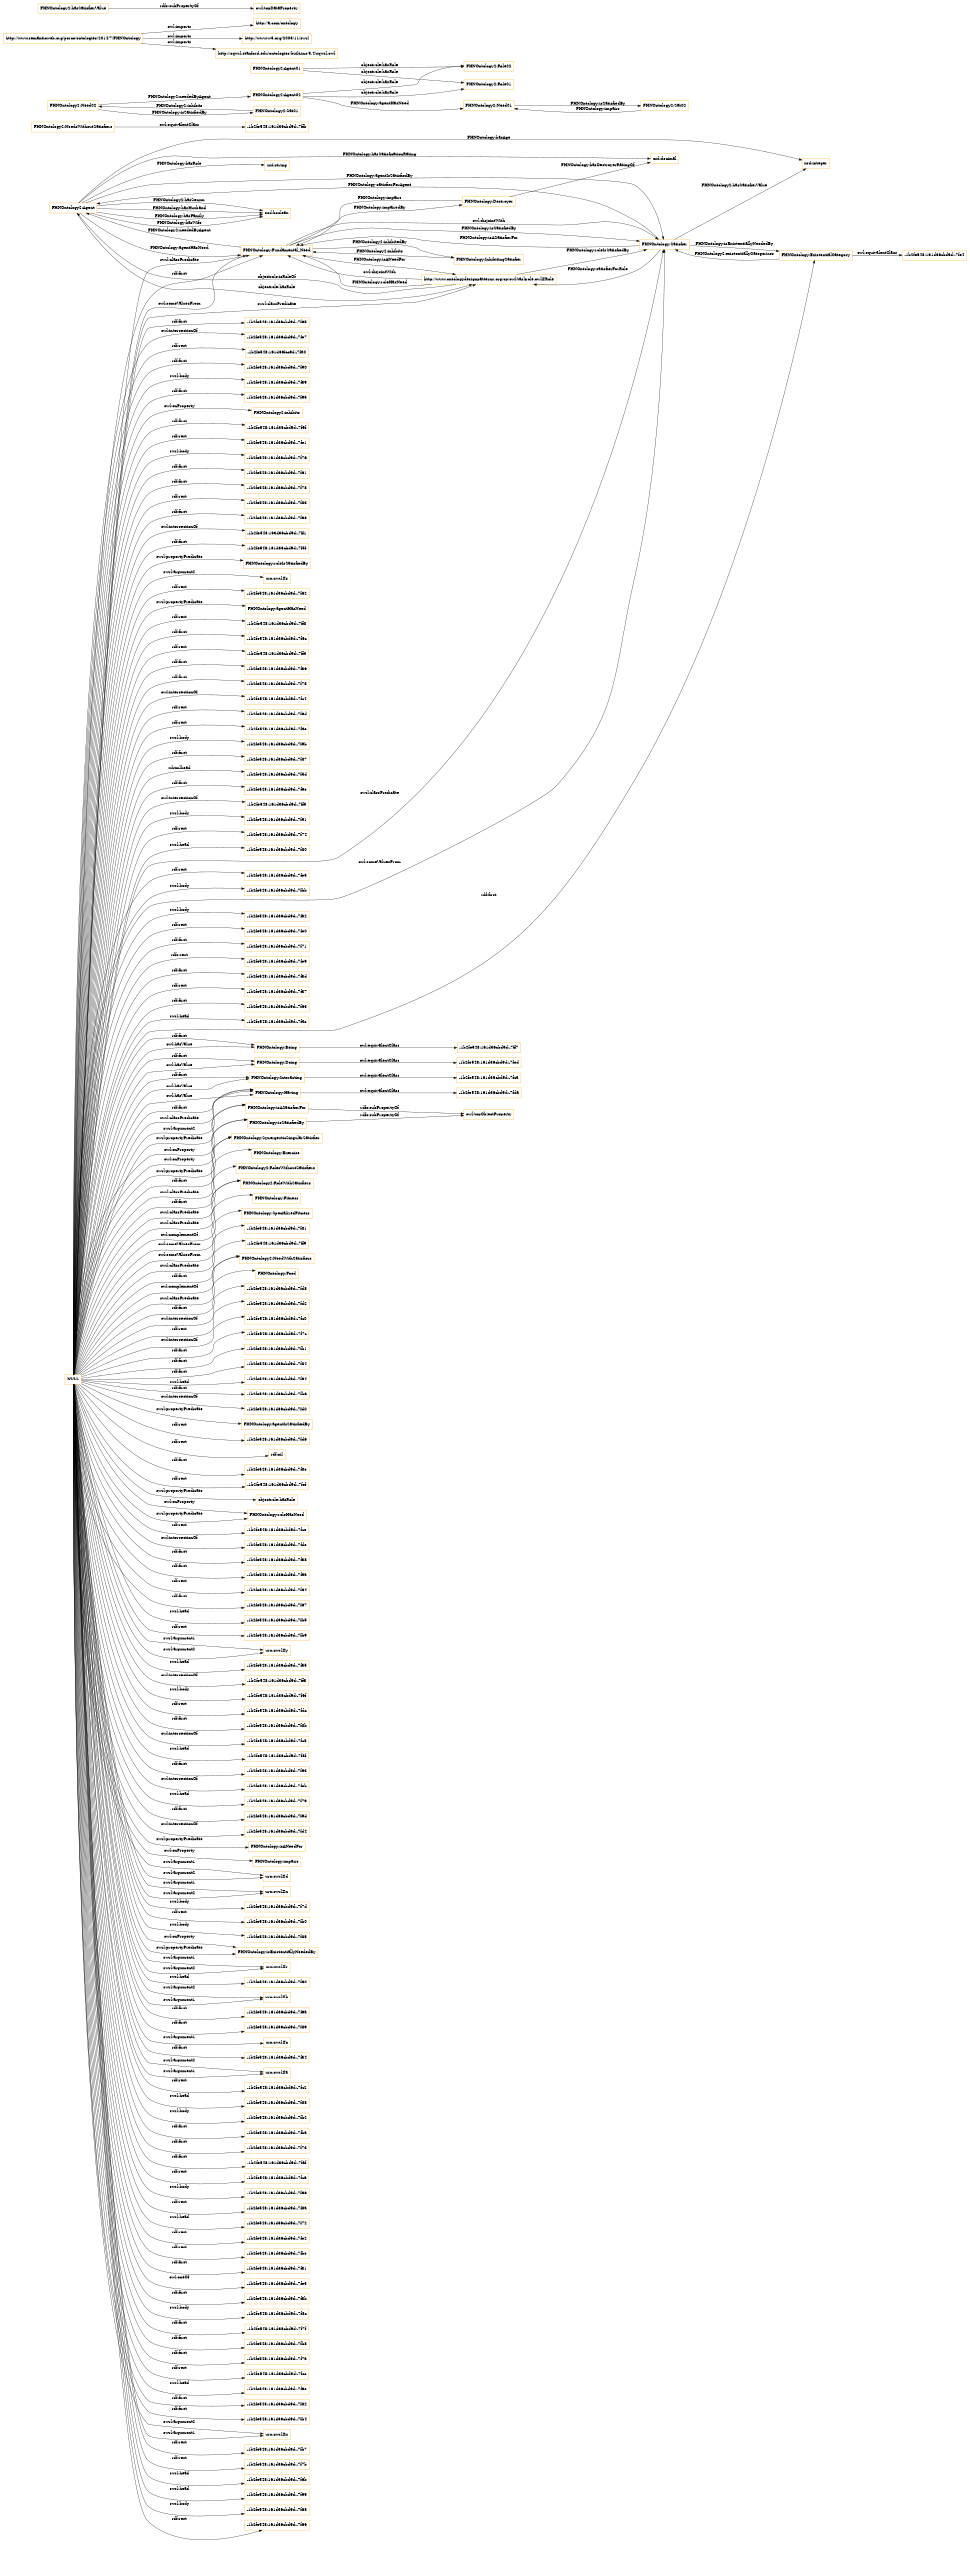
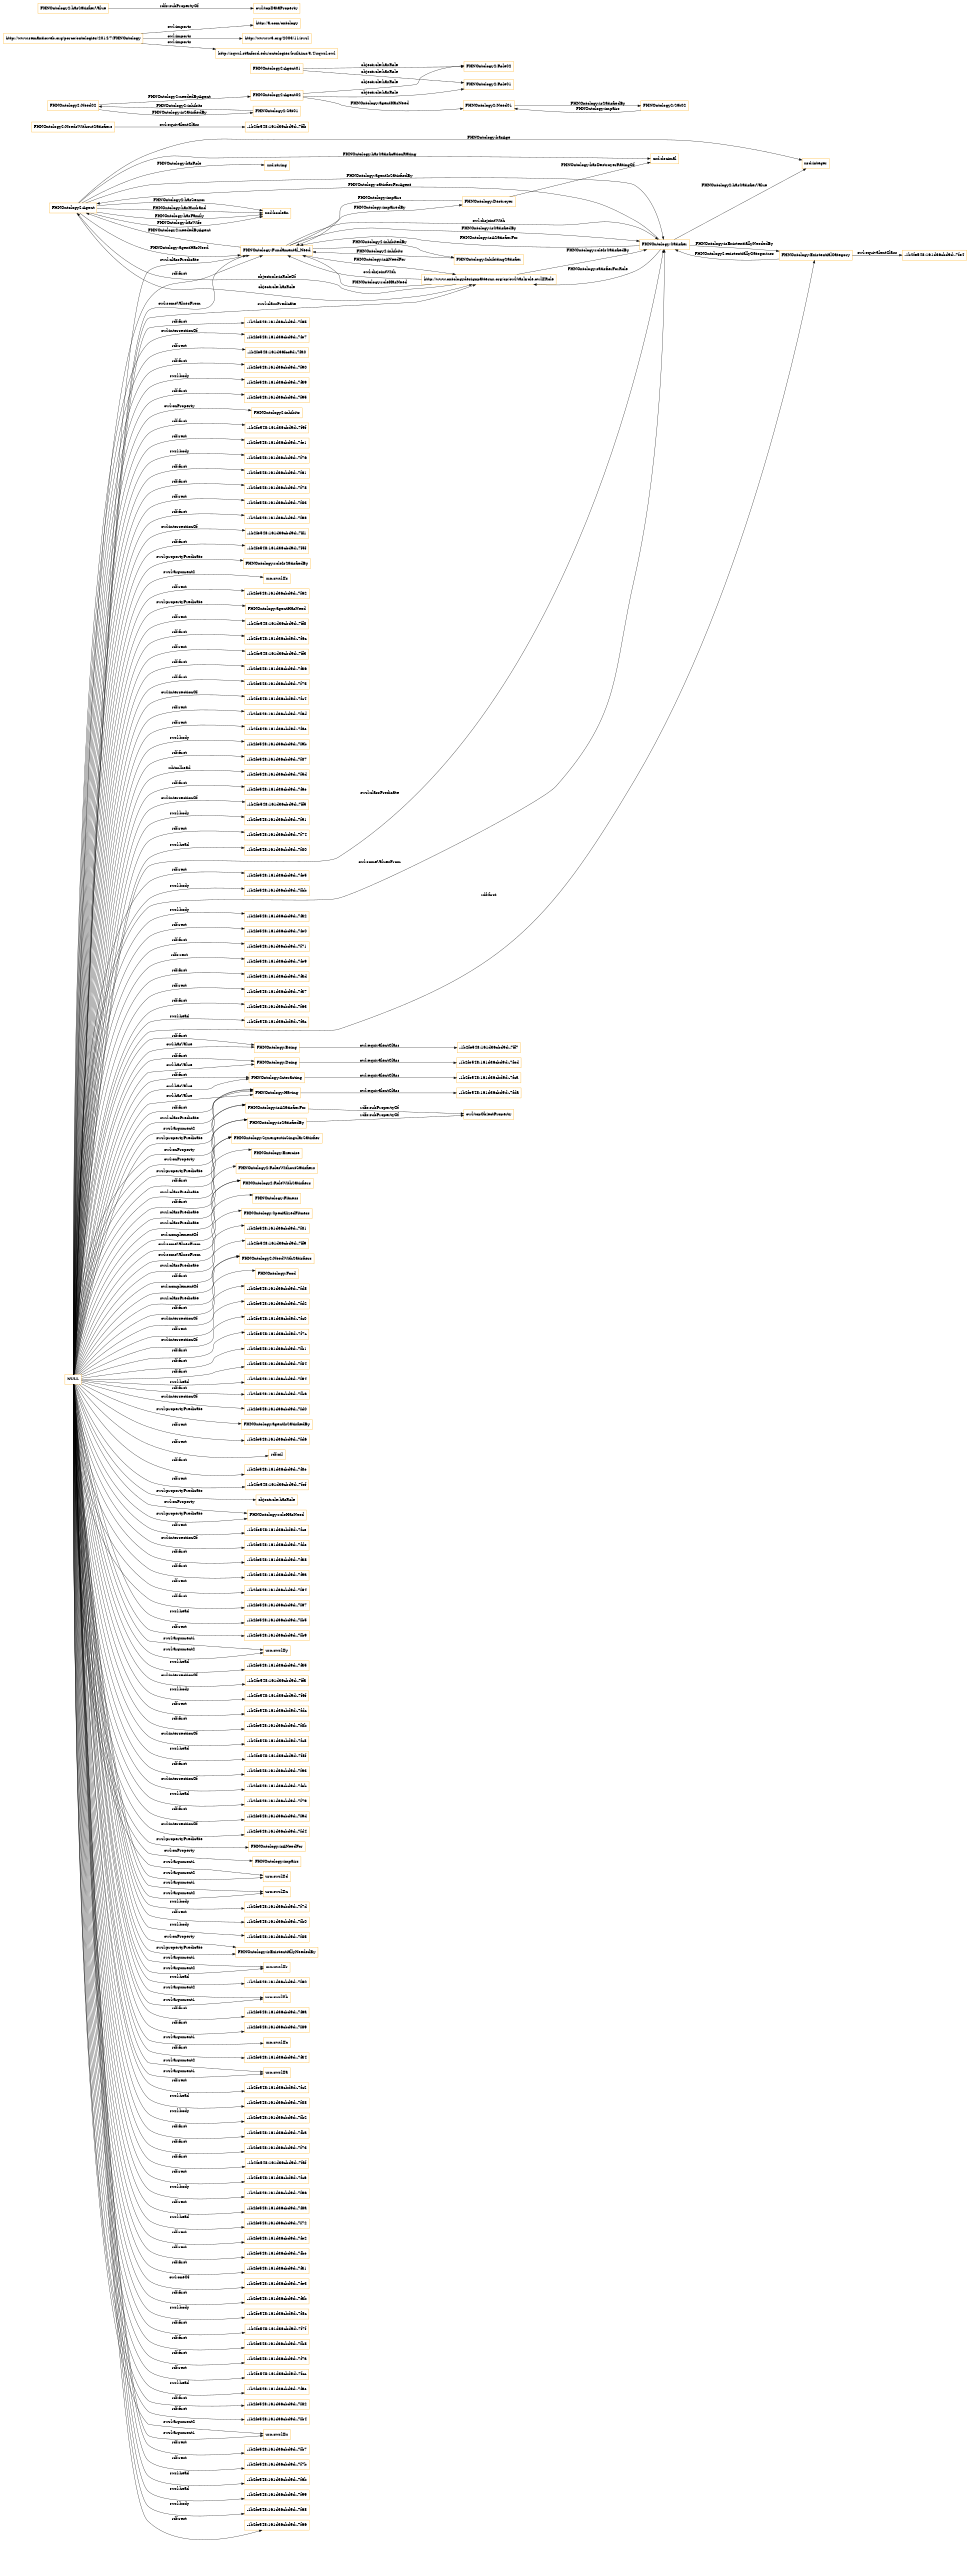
node "-1b2fe548:163d36cbd9d:-7ff1": label "-1b2fe548:163d36cbd9d:-7ff1" -> "-1b2fe548:161d36cbd9d:-7ff1"
